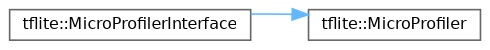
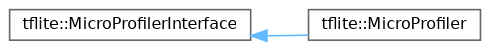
edge "tflite::MicroProfilerInterface" -> "tflite::MicroProfiler": reversed
